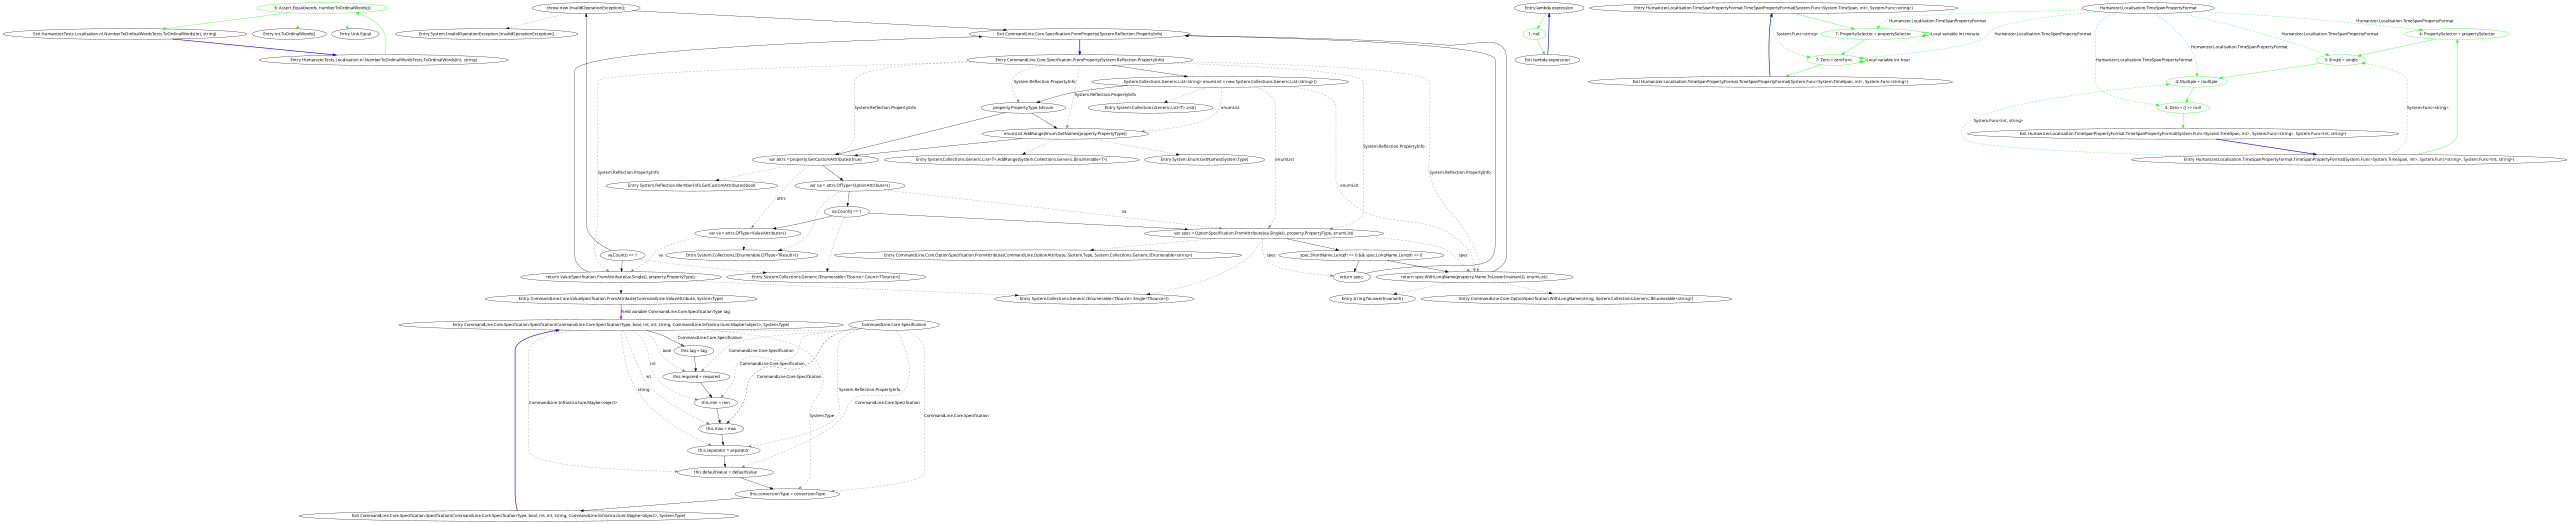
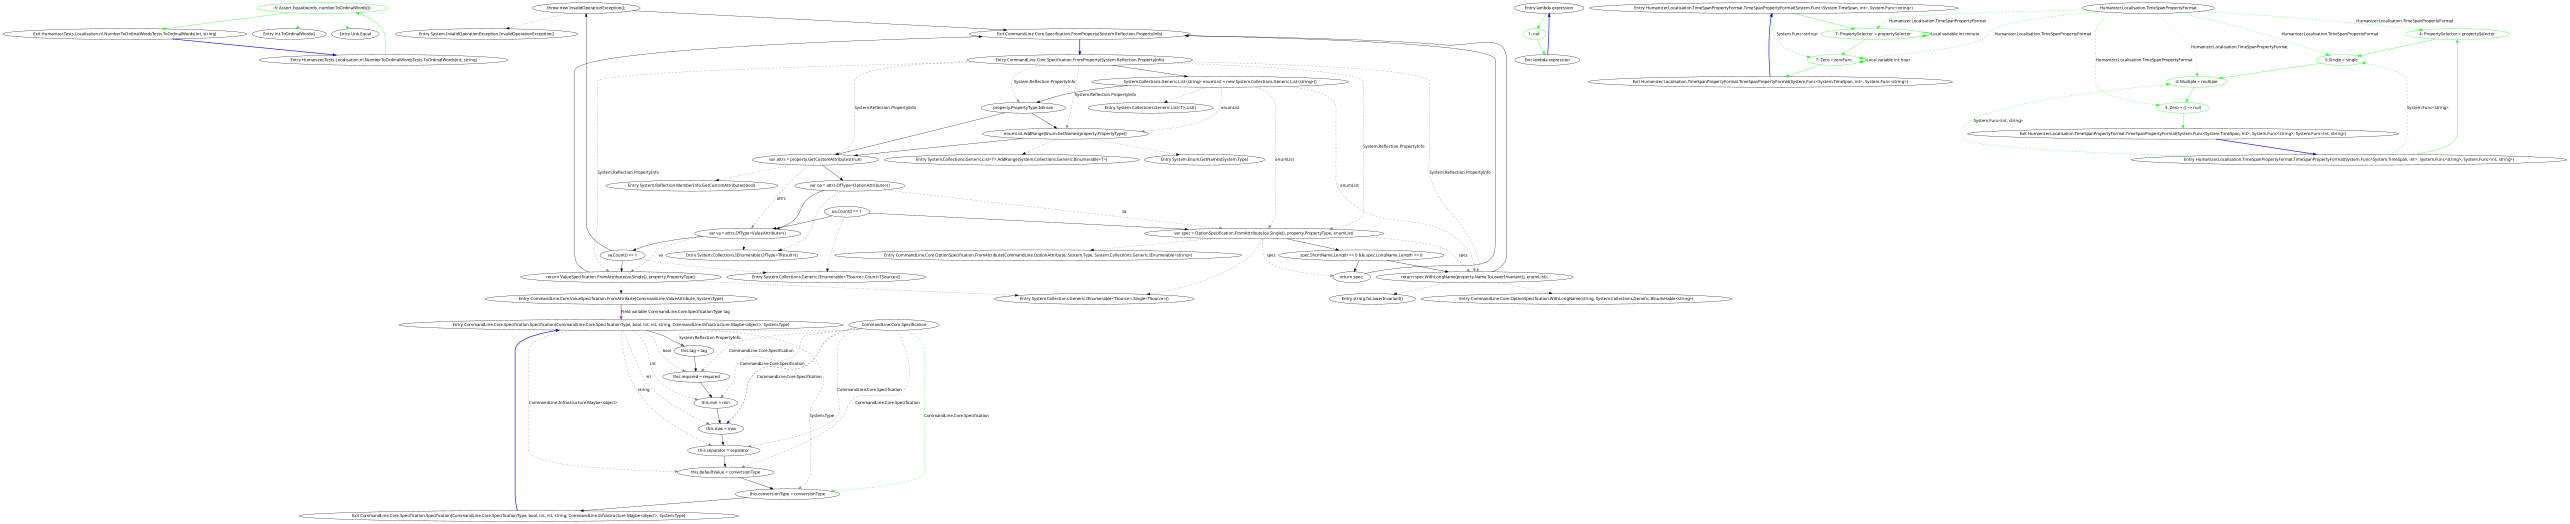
edge "Humanizer.Localisation.TimeSpanPropertyFormat" -> "4: Multiple = multiple": style dashed -> dotted
edge "var oa = attrs.OfType<OptionAttribute>()" -> "oa.Count() == 1": now "var oa = attrs.OfType<OptionAttribute>()" -> "var va = attrs.OfType<ValueAttribute>()"
edge "var va = attrs.OfType<ValueAttribute>()" -> "va.Count() == 1": added
edge "CommandLine.Core.Specification" -> "this.tag = tag": label "CommandLine.Core.Specification" -> "System.Reflection.PropertyInfo"
edge "CommandLine.Core.Specification" -> "this.separator = separator": label "System.Reflection.PropertyInfo" -> "CommandLine.Core.Specification"
edge "CommandLine.Core.Specification" -> "this.conversionType = conversionType": color darkseagreen4 -> green
node "this.defaultValue = defaultValue": label "this.defaultValue = defaultValue" -> "this.defaultValue = conversionType"
